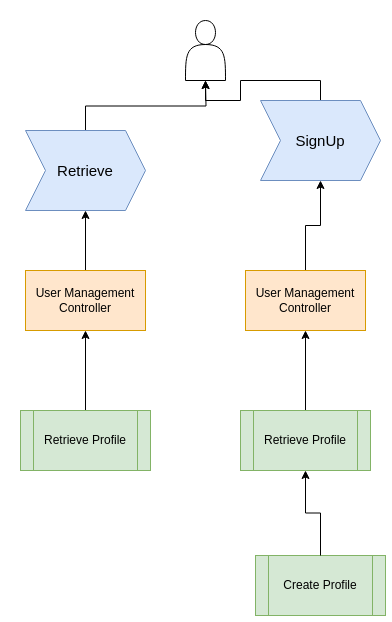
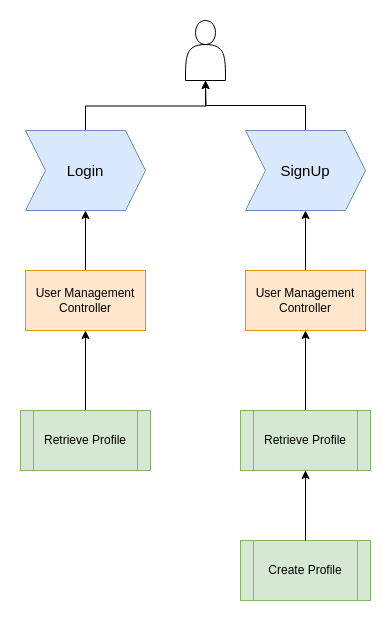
node "SignUp": moved (321, 141) -> (306, 171)
node "Retrieve": label "Retrieve" -> "Login"
node "Create Profile": moved (321, 586) -> (306, 571)
